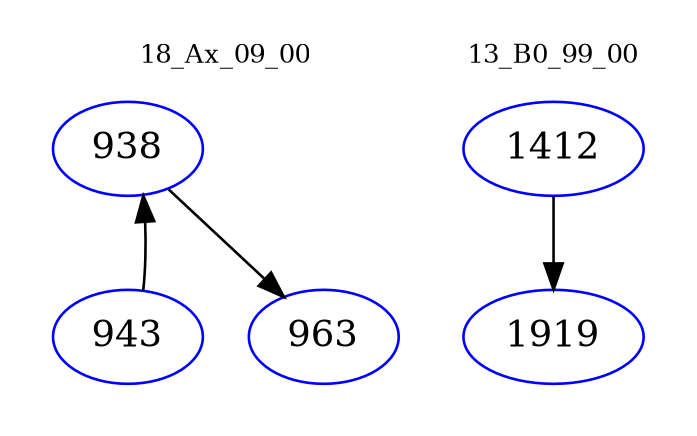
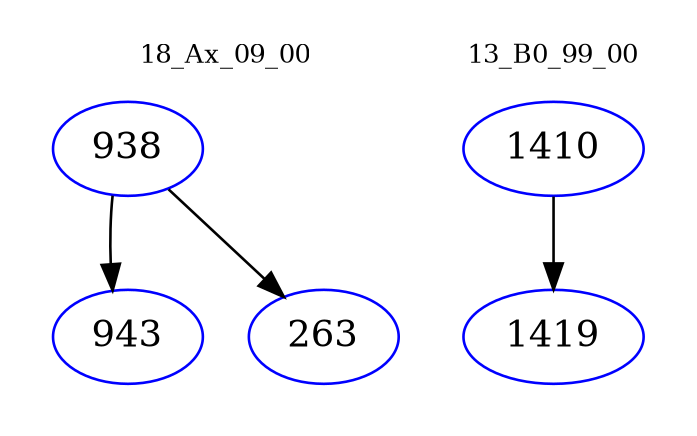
node "1412": label "1412" -> "1410"
edge "943" -> "938": reversed
node "963": label "963" -> "263"
node "1919": label "1919" -> "1419"
